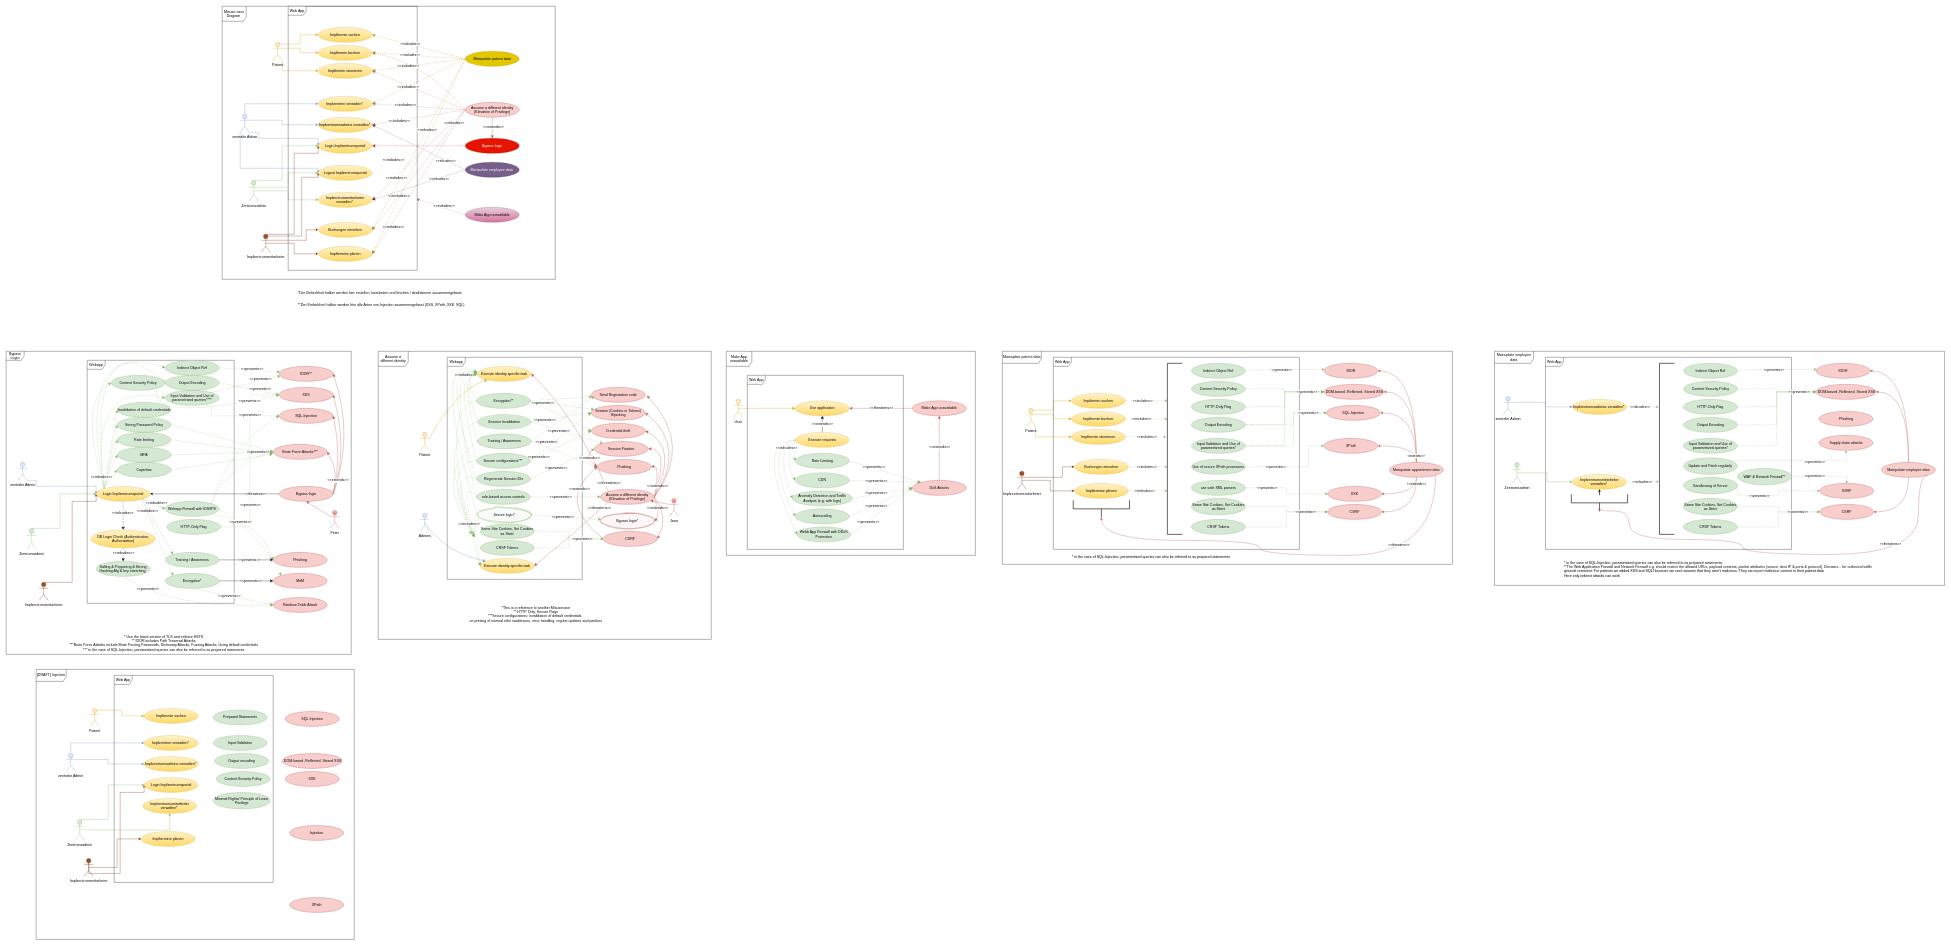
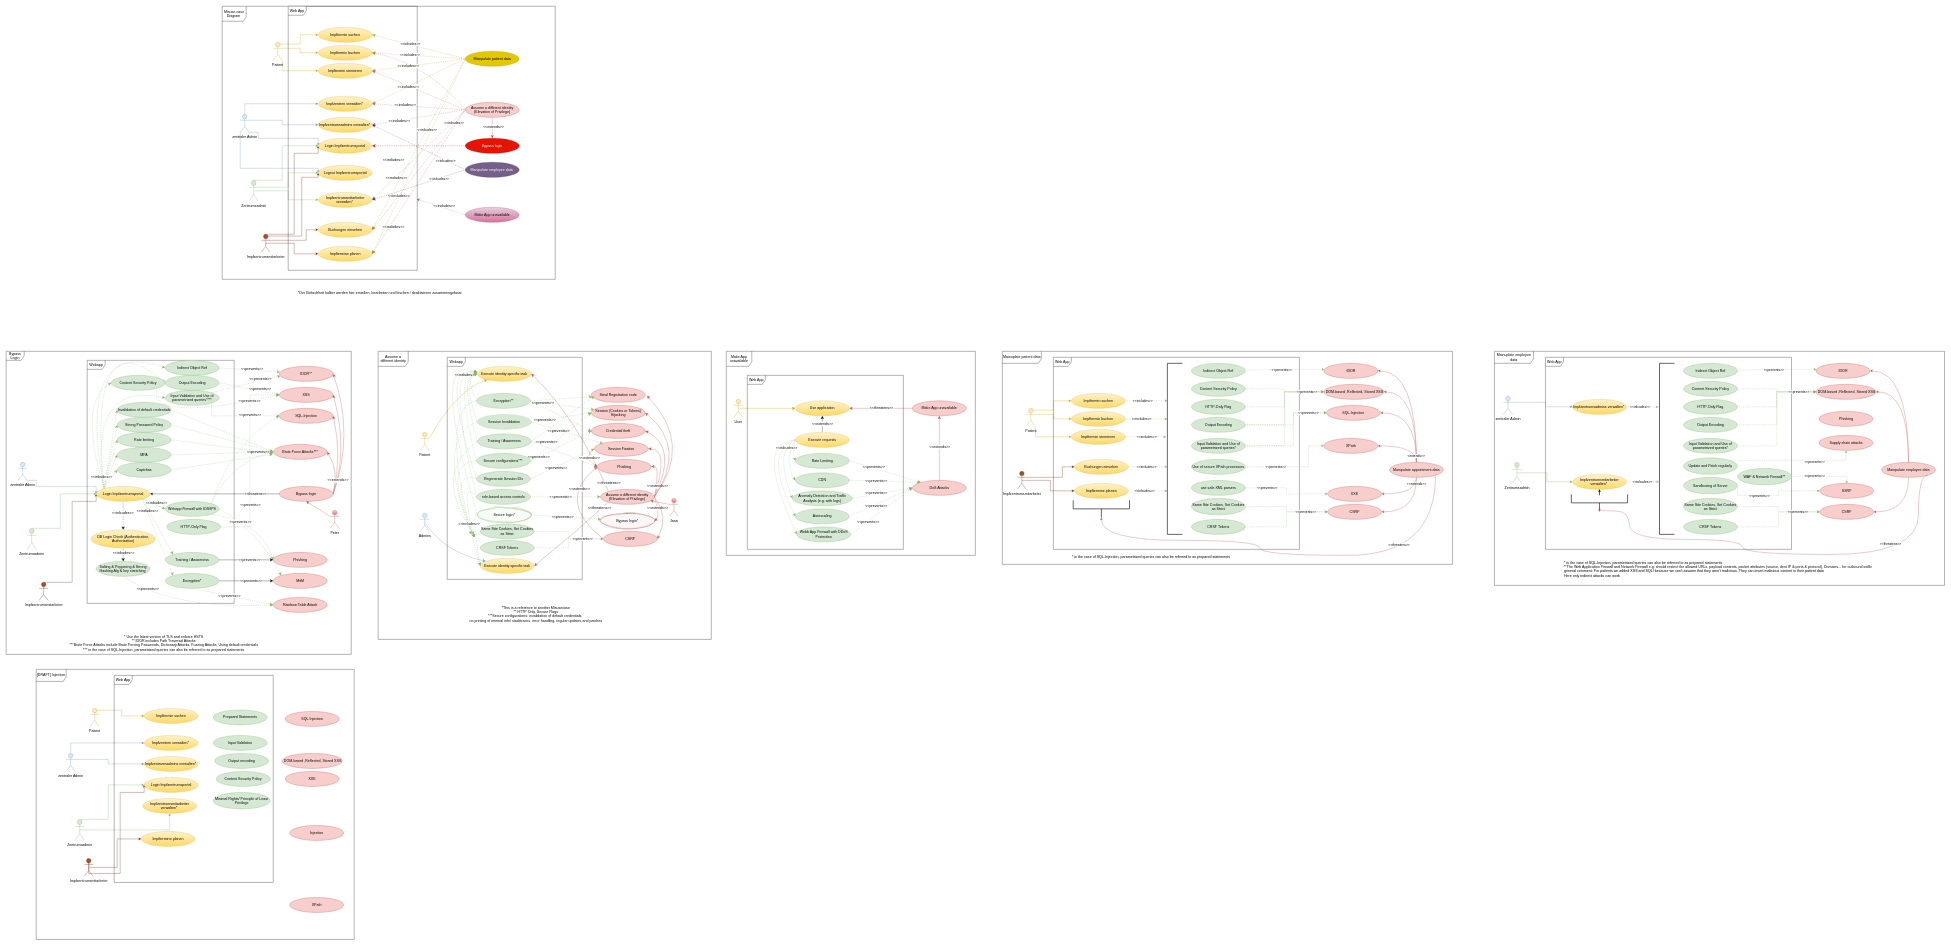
node "**Der Einfachheit halber werden hier alle Arten von Injection zusammengefasst (XSS, XPath, XXE, SQL)": removed
edge "Invalidation of default credentials" -> "Brute Force Attacks***": added
